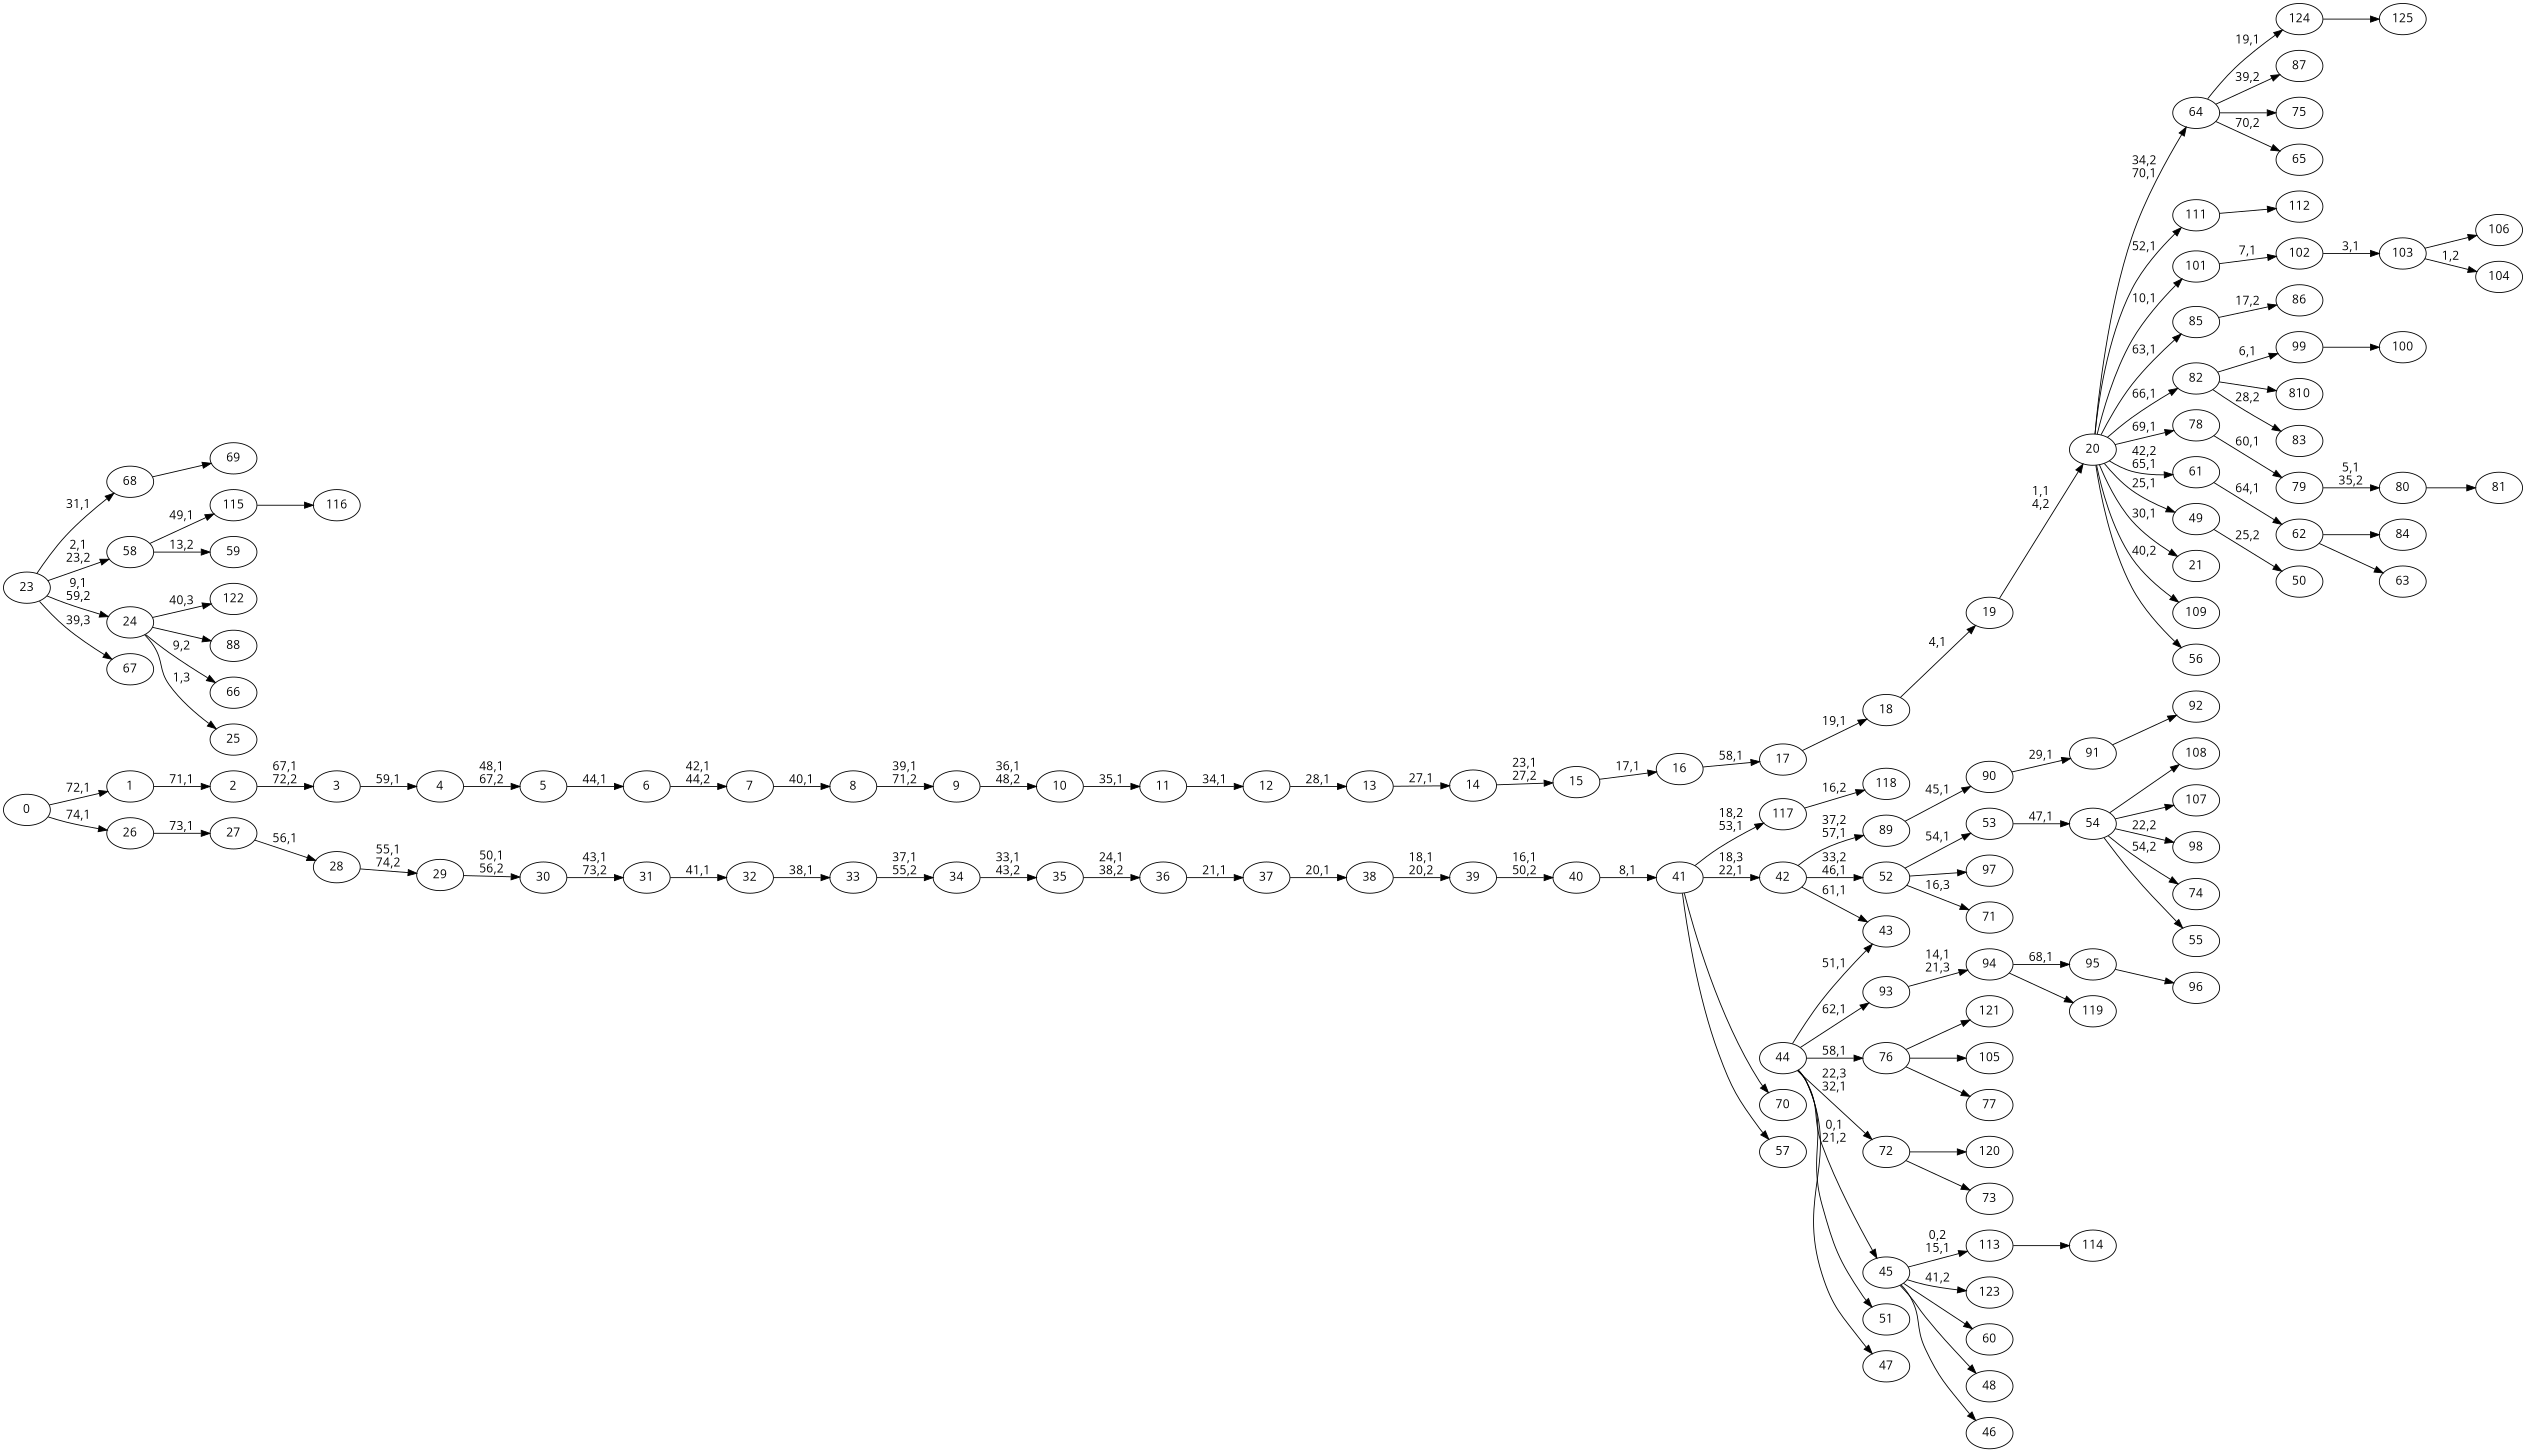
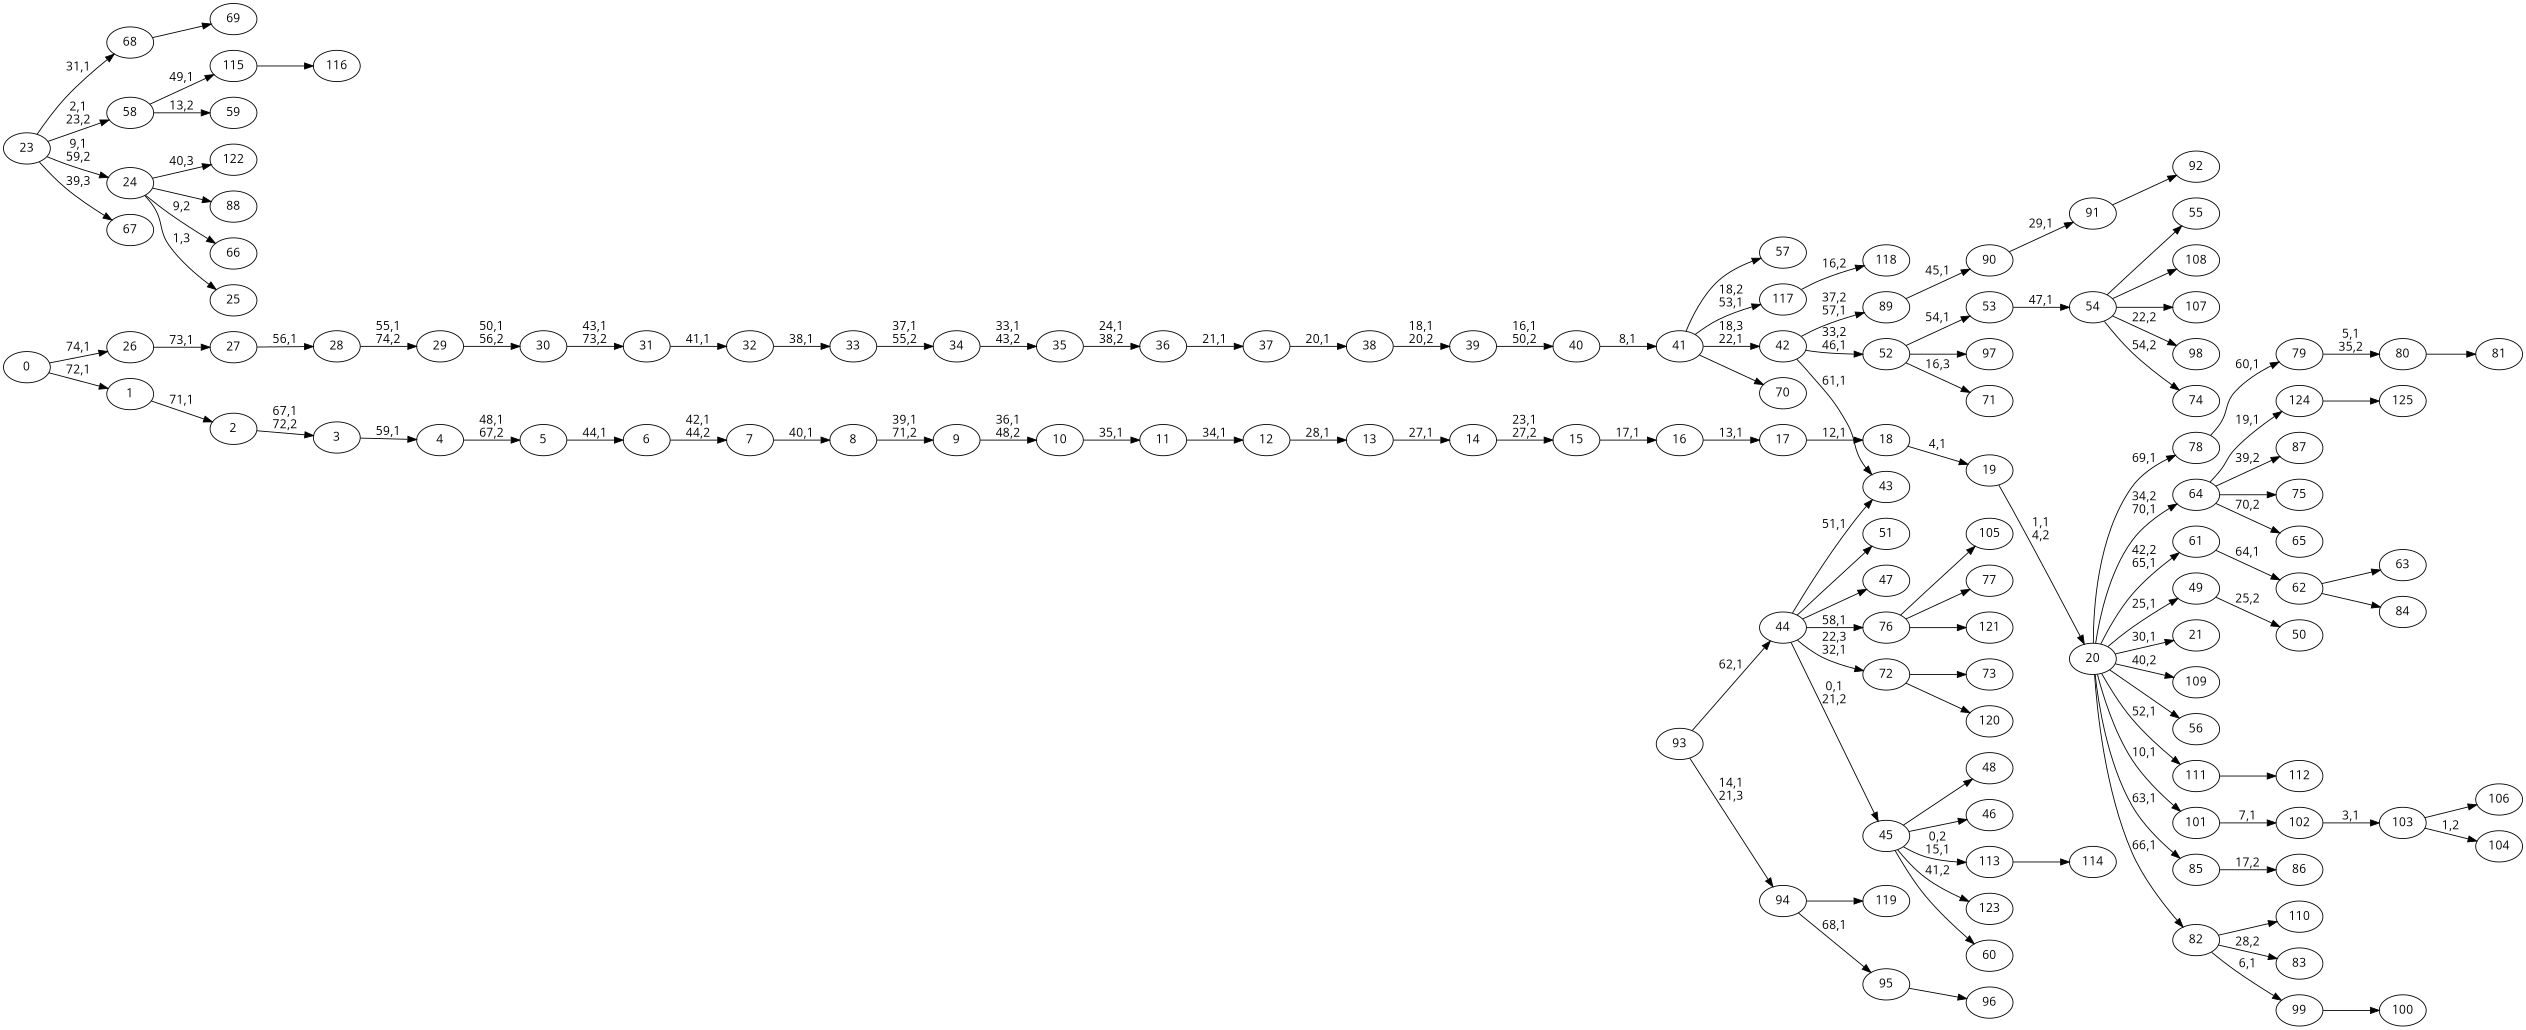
node "810": label "810" -> "110"
edge "17" -> "18": label "19,1" -> "12,1"
edge "16" -> "17": label "58,1" -> "13,1"
edge "44" -> "93": reversed
